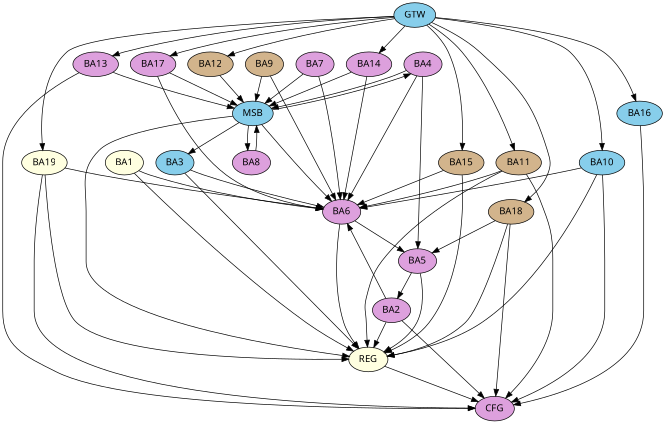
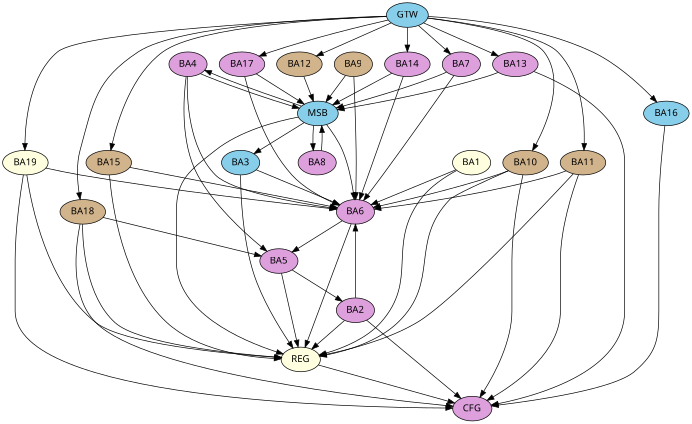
edge "GTW" -> "BA7": added
node "BA10": fillcolor skyblue -> tan
